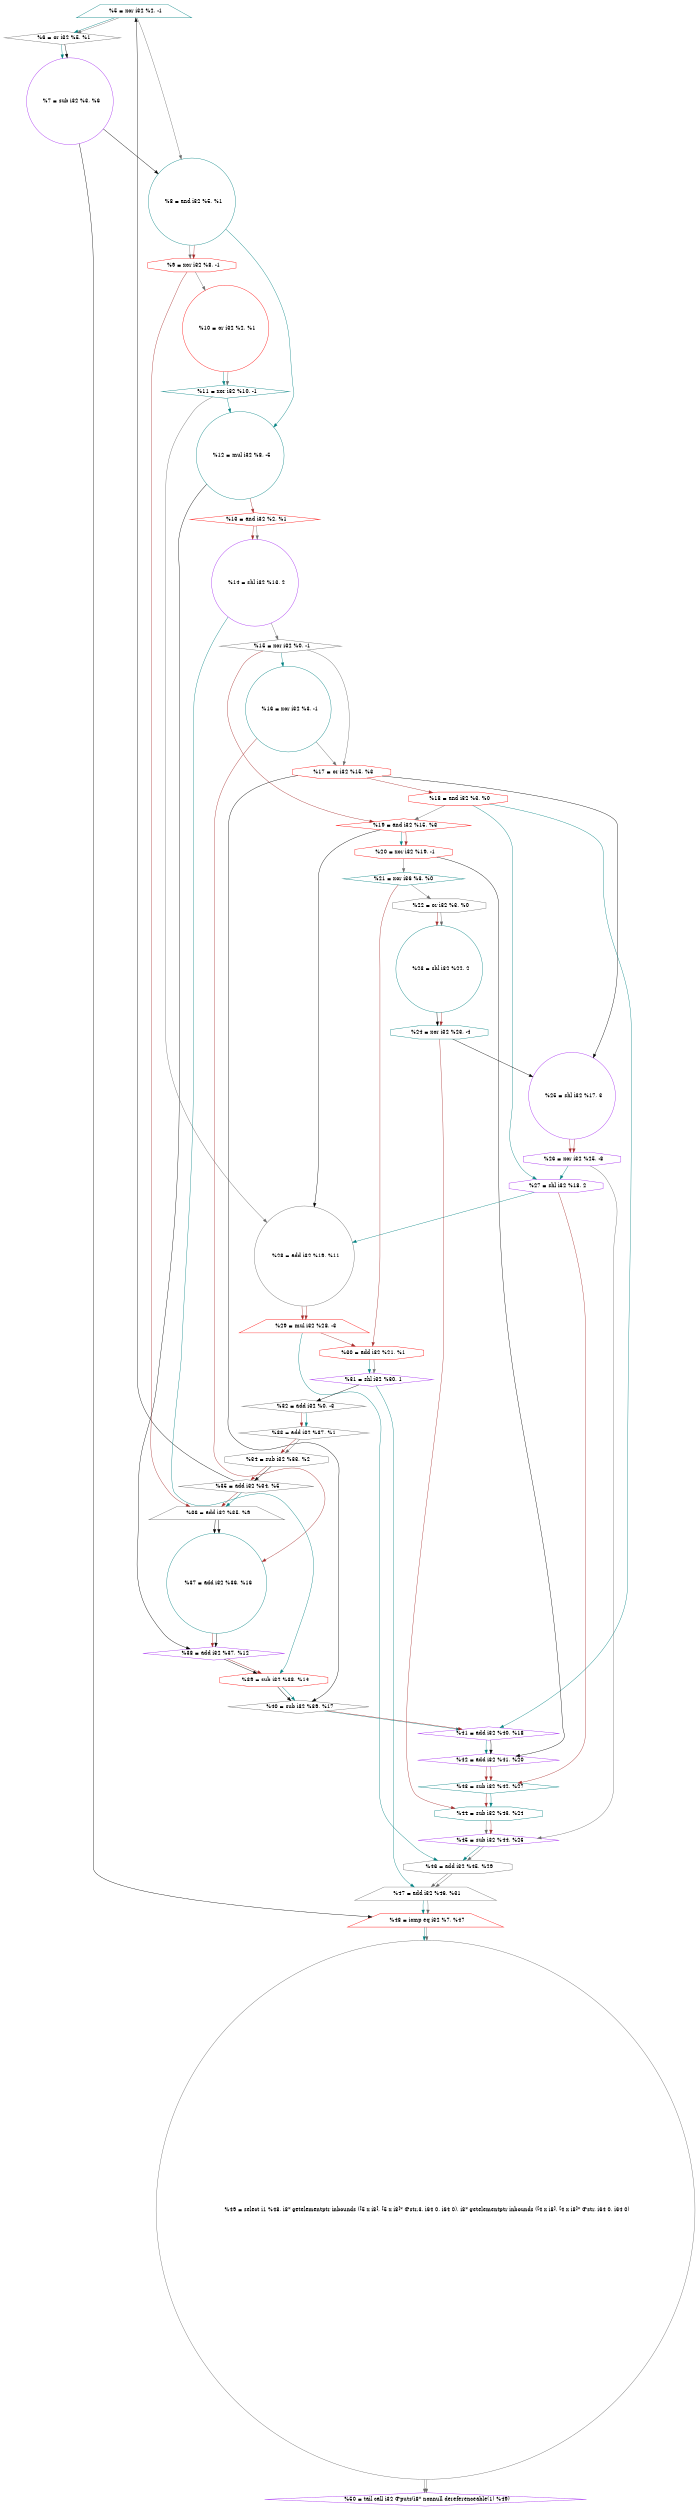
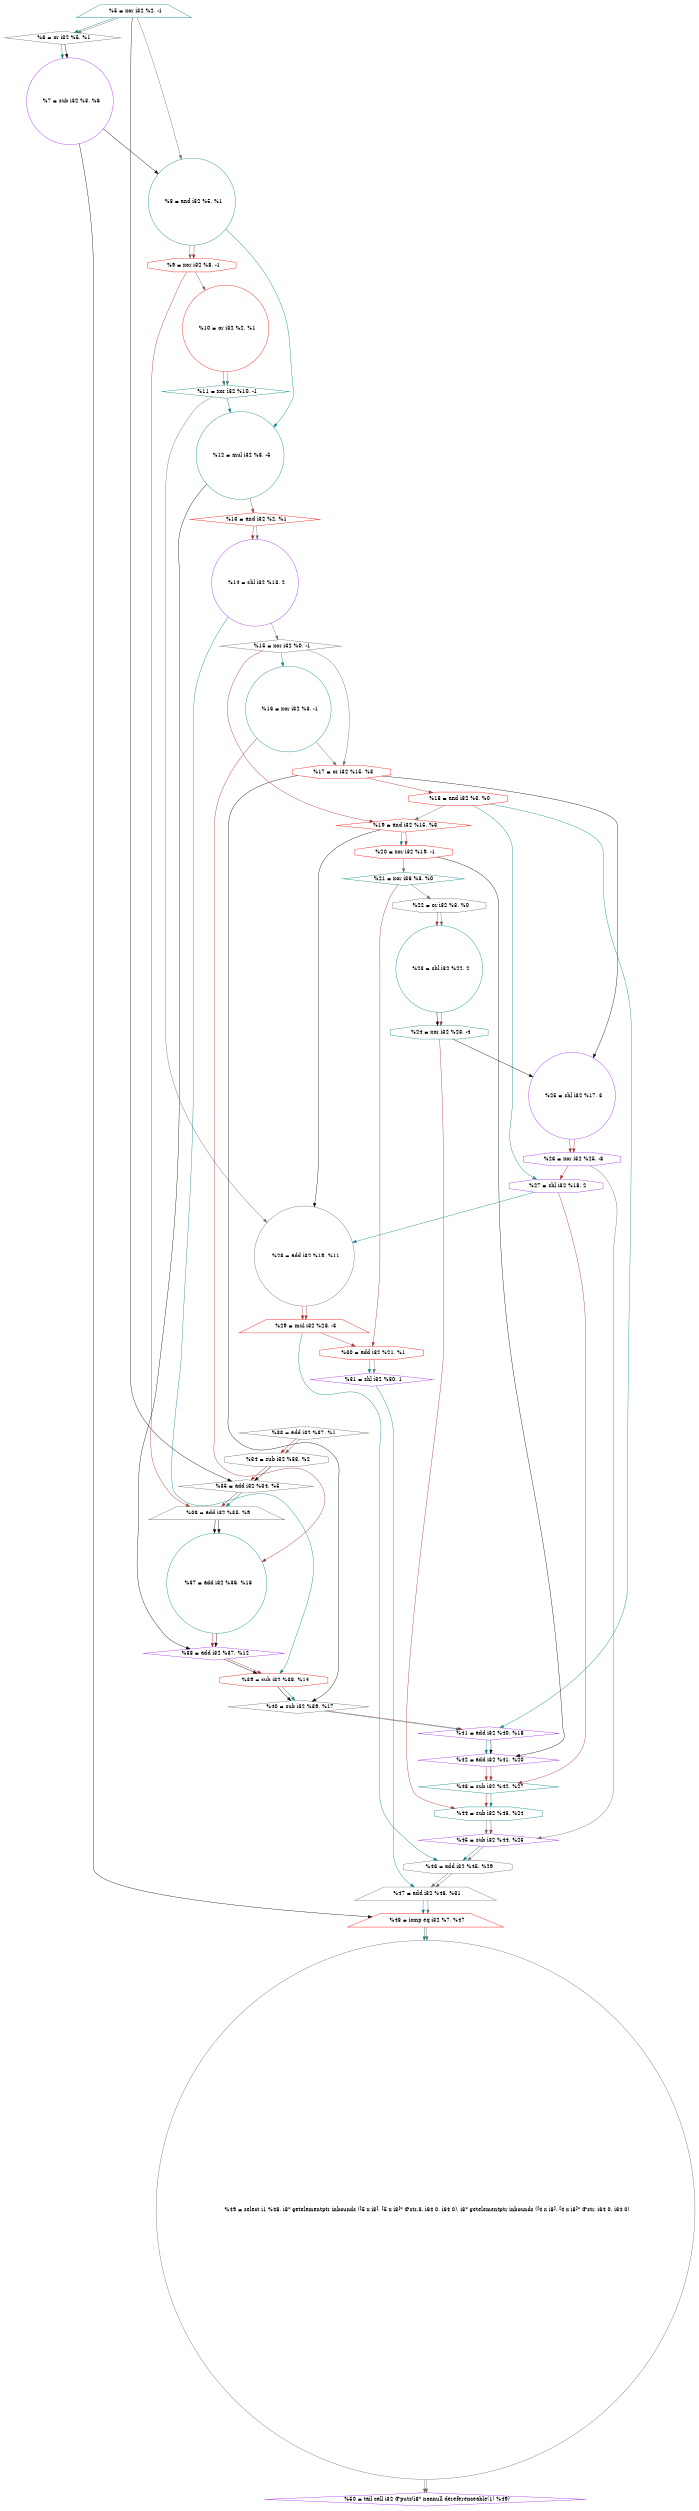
edge "%35 = add i32 %34, %5" -> "%5 = xor i32 %2, -1": reversed
edge "%26 = xor i32 %25, -8" -> "%27 = shl i32 %18, 2": color teal -> brown
node "%32 = add i32 %0, -3": removed
